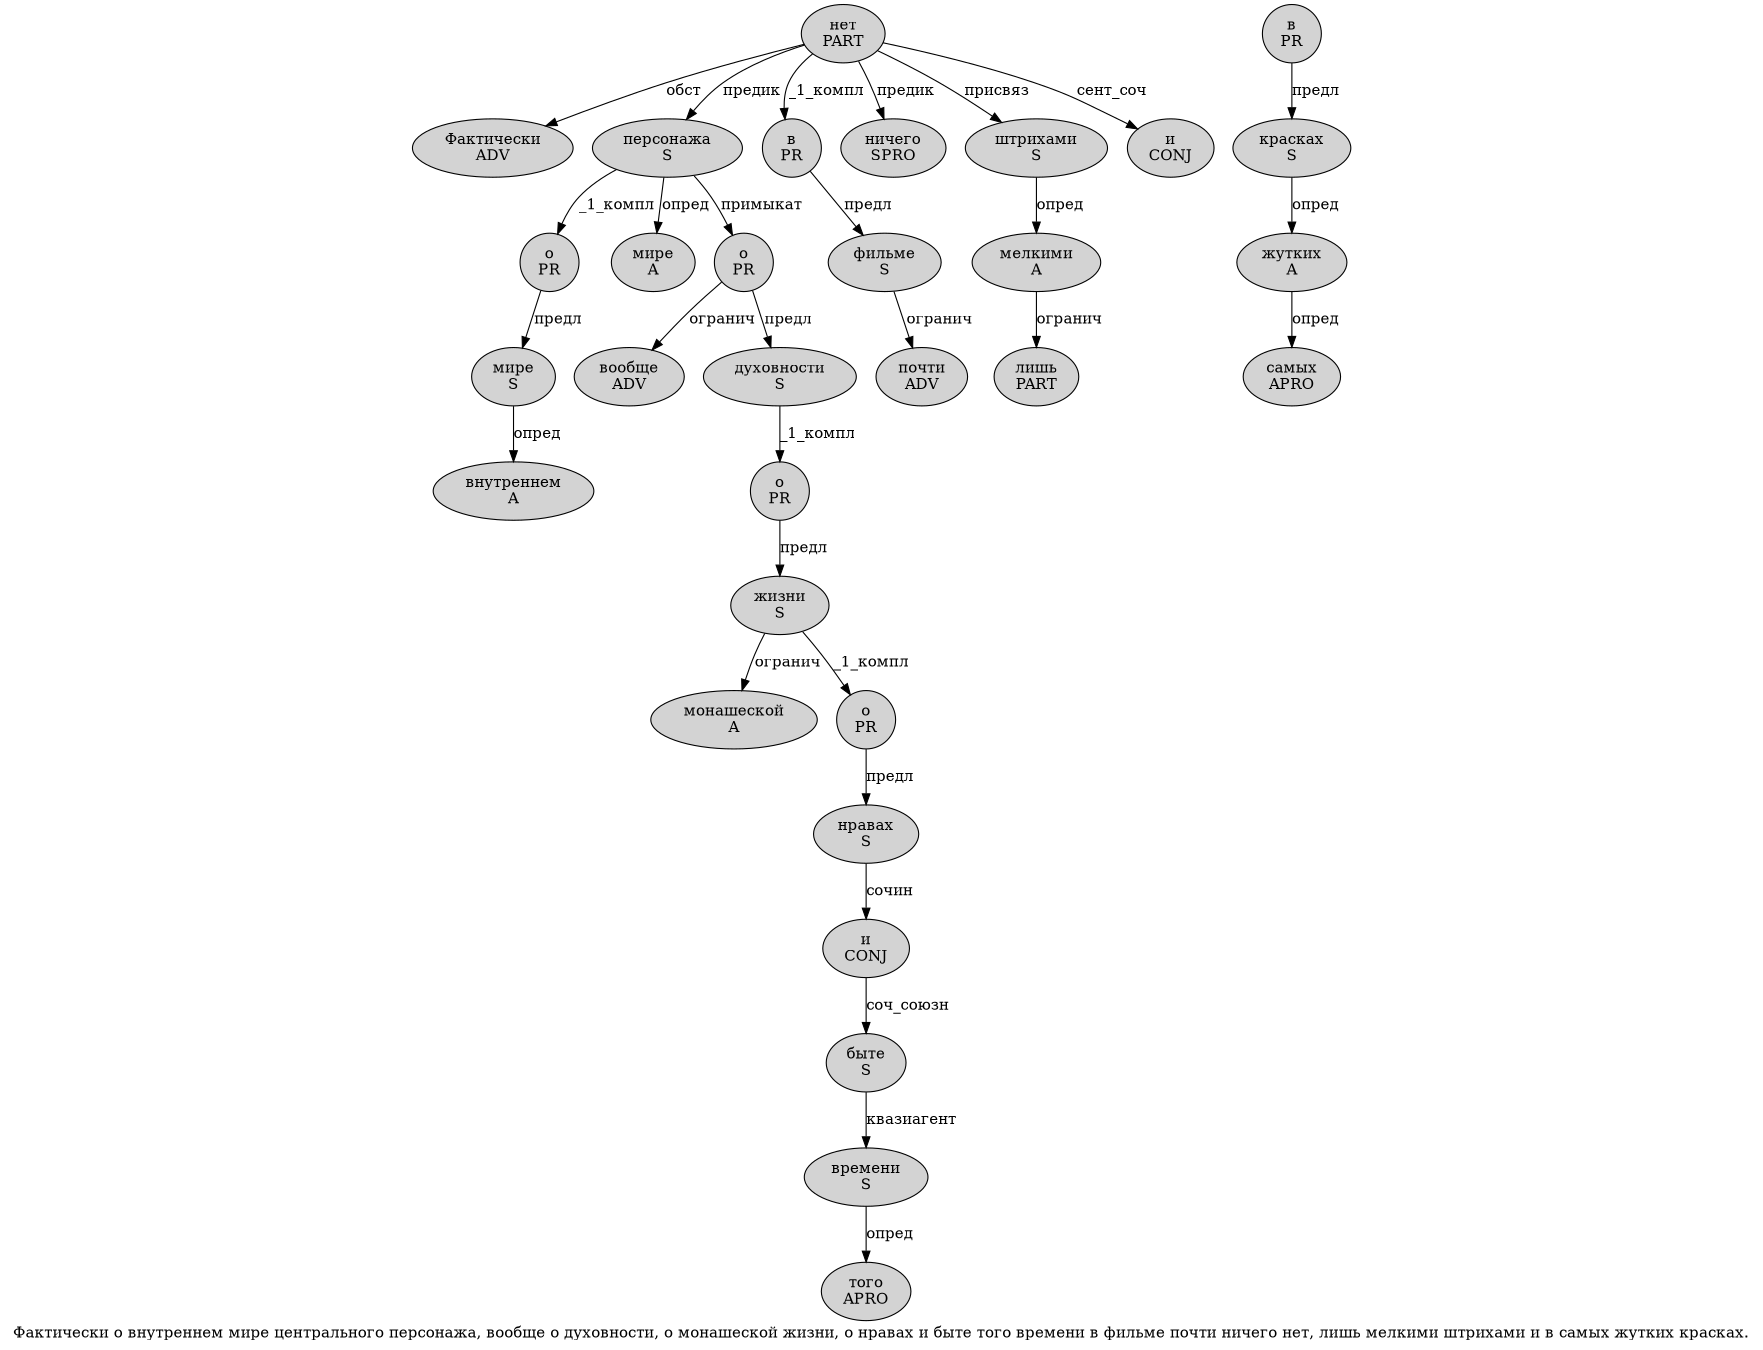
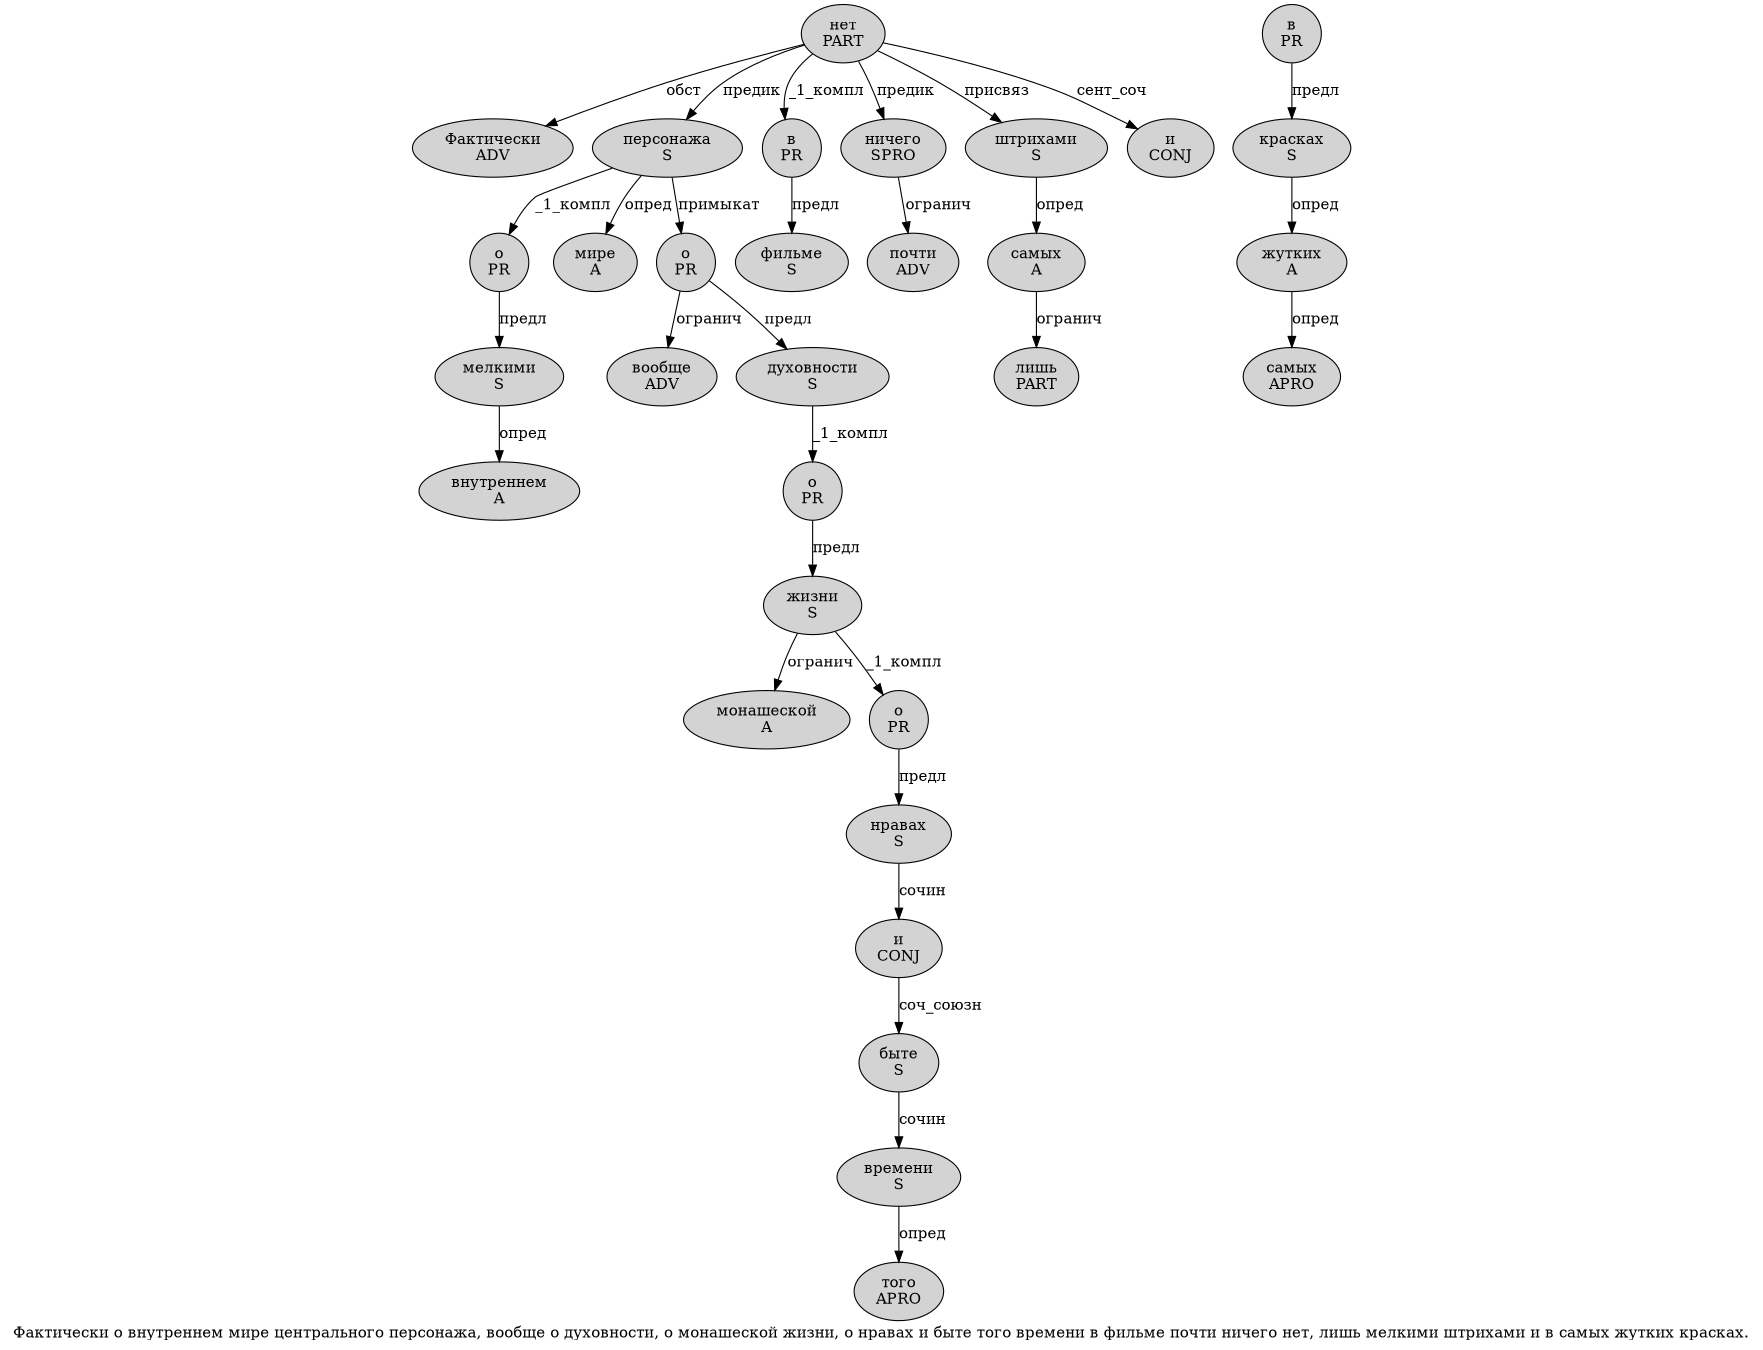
node "мелкими A": label "мелкими A" -> "самых A"
edge "фильме S" -> "почти ADV": now "ничего SPRO" -> "почти ADV"
node "мире S": label "мире S" -> "мелкими S"
edge "быте S" -> "времени S": label "квазиагент" -> "сочин"
